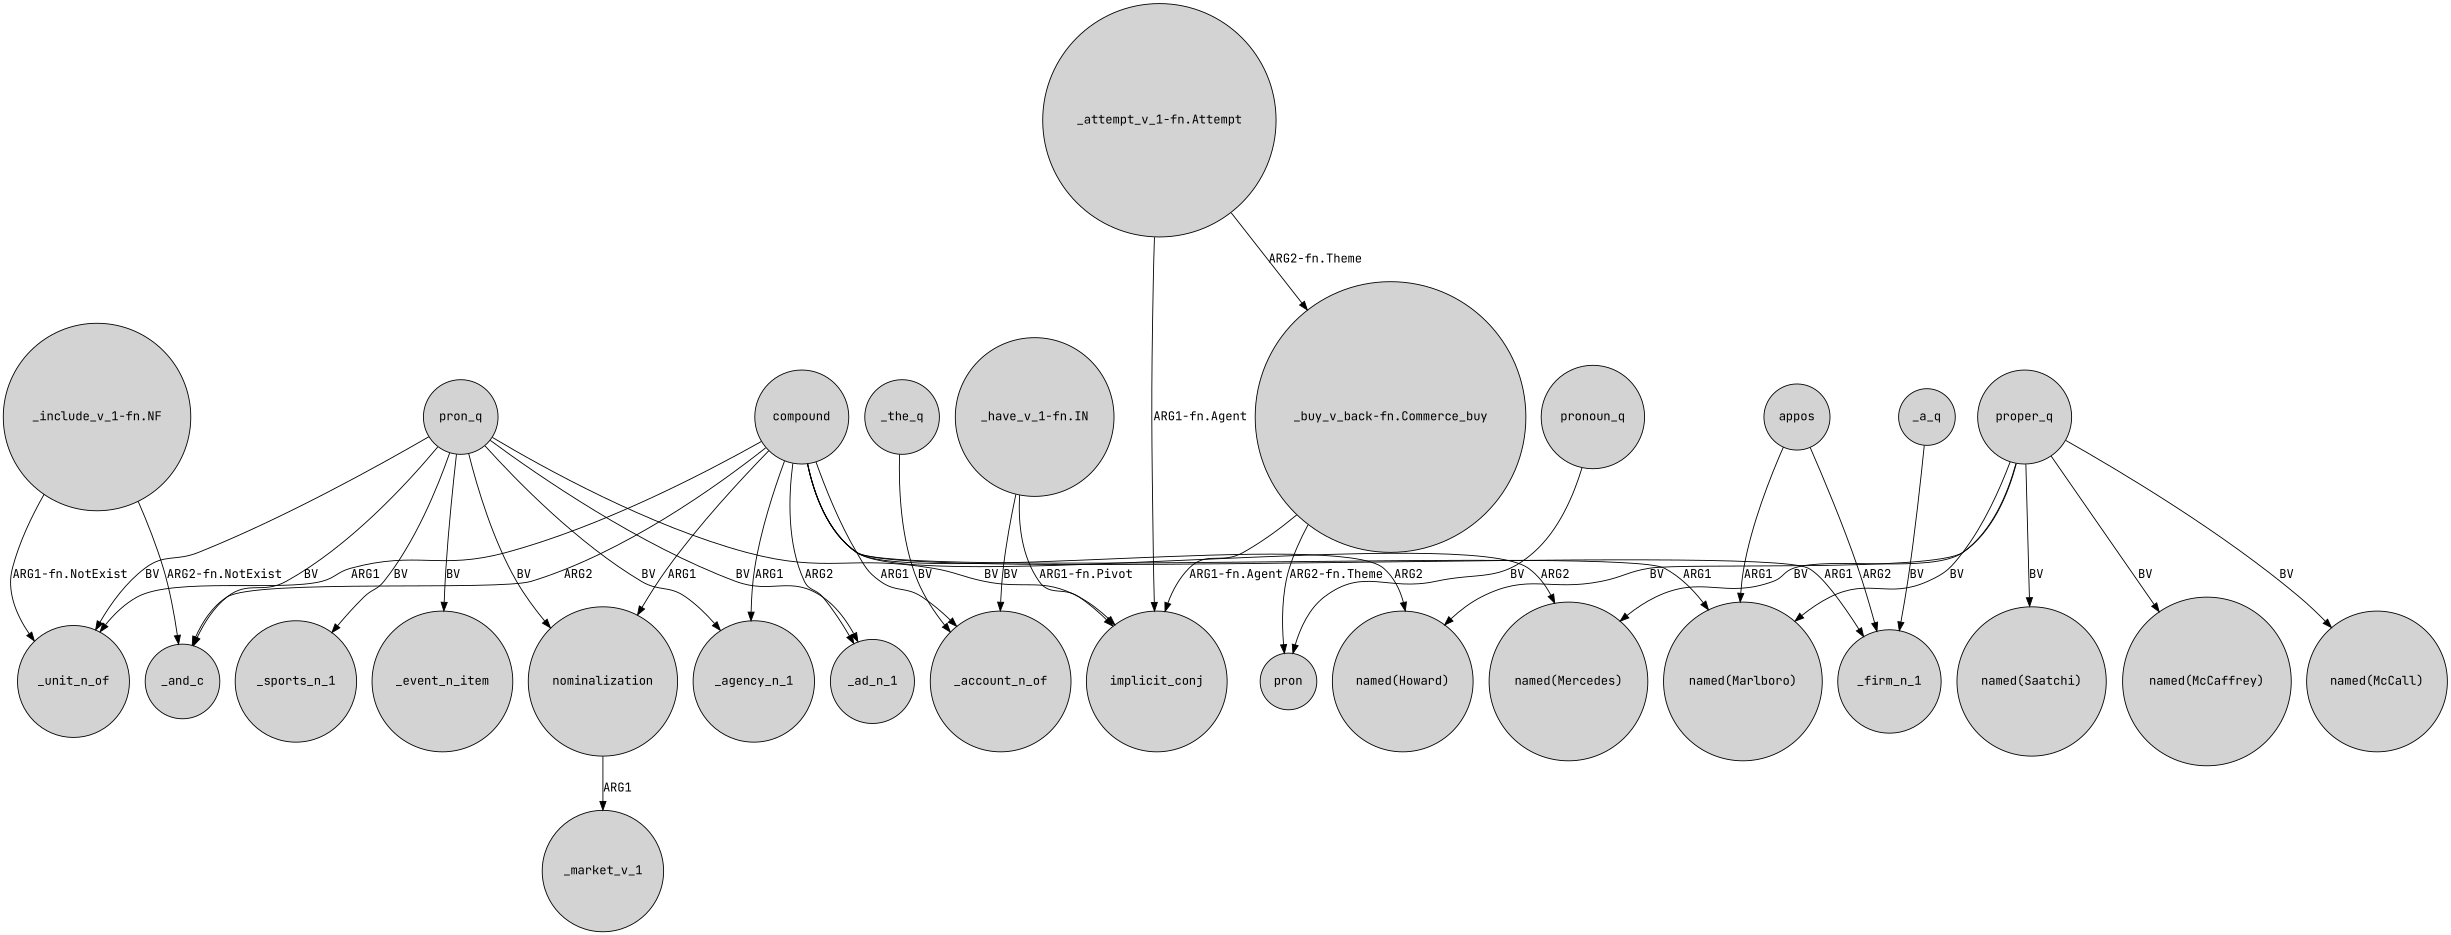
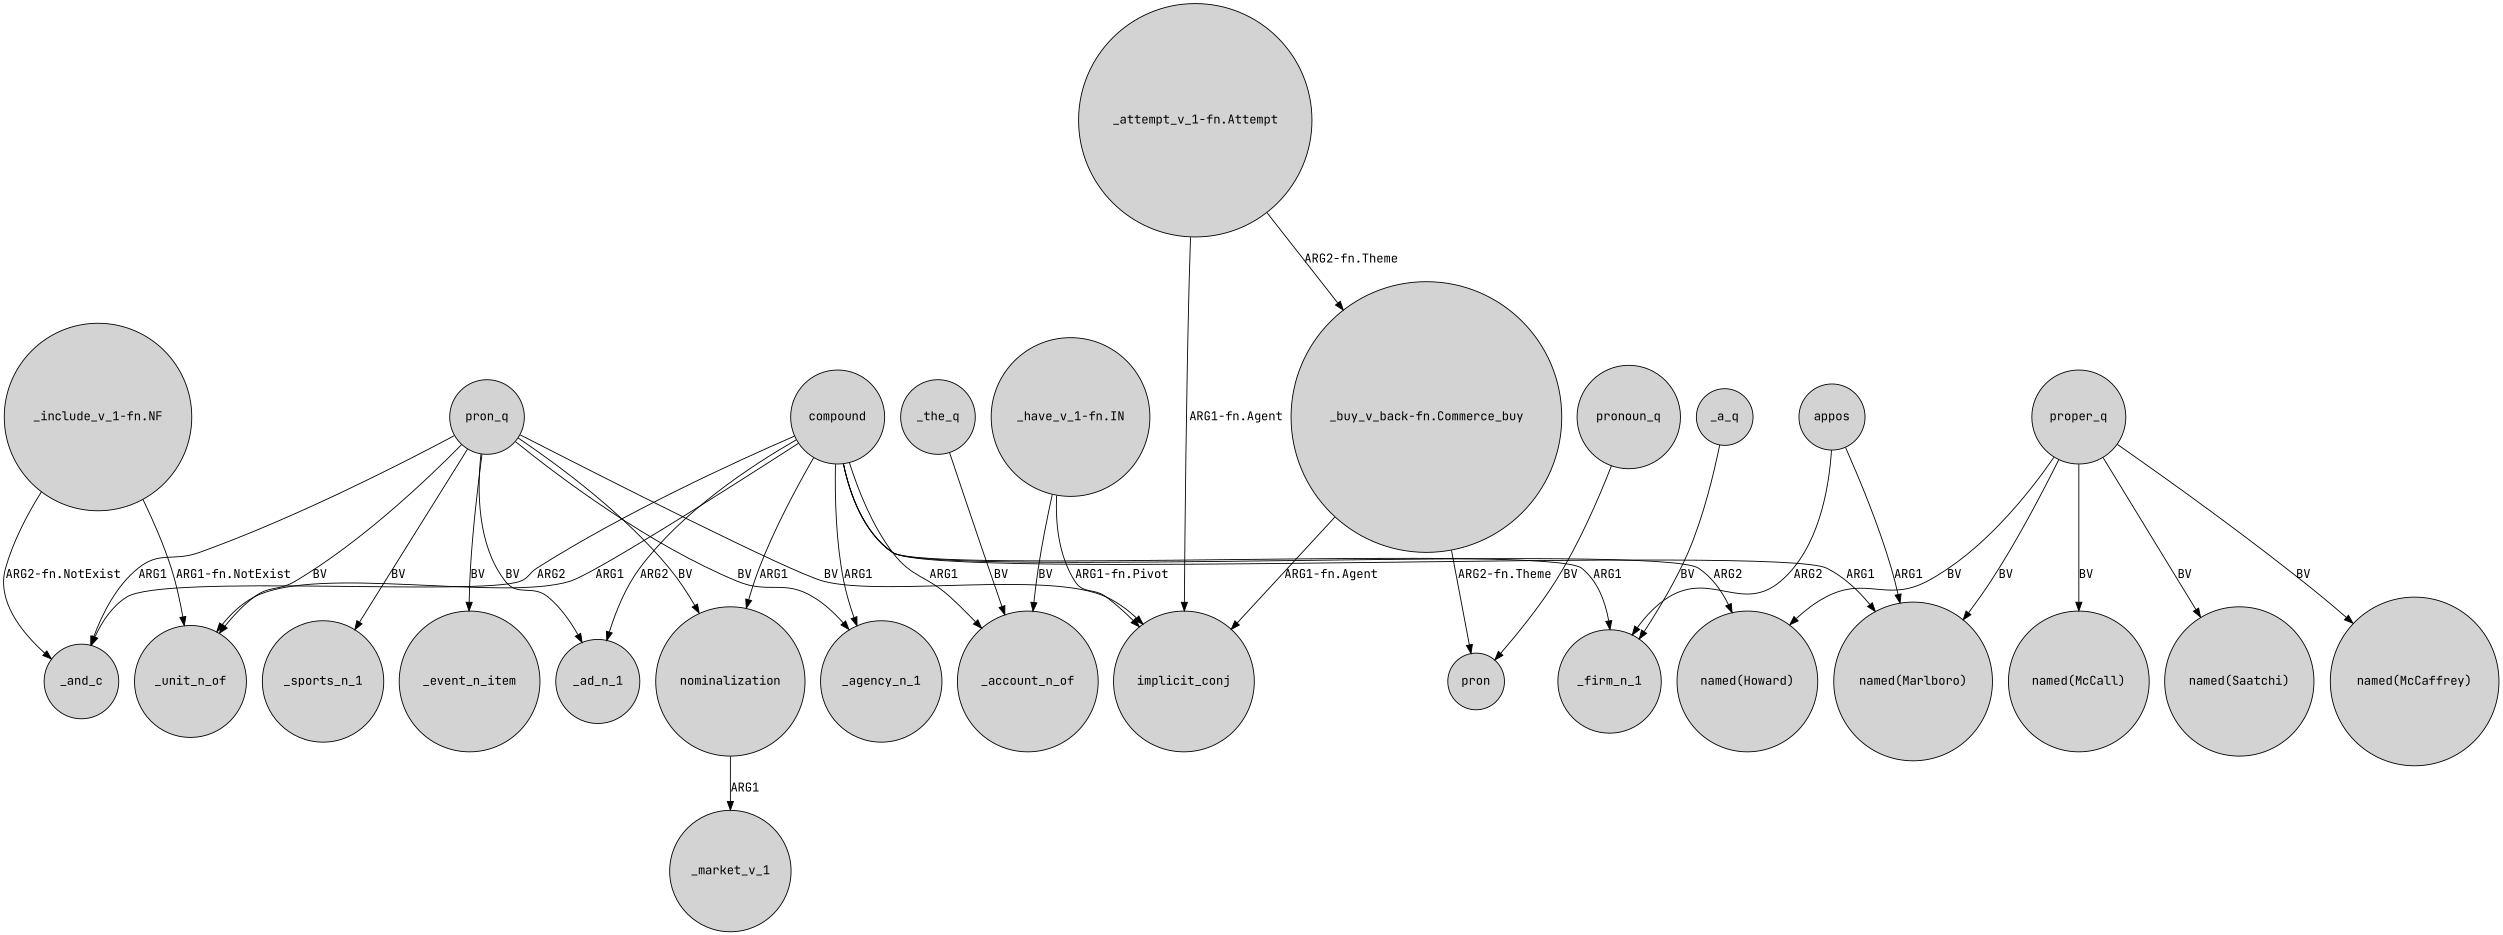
edge "pron_q" -> "_and_c": label "BV" -> "ARG1"
node "named(Mercedes)": removed
